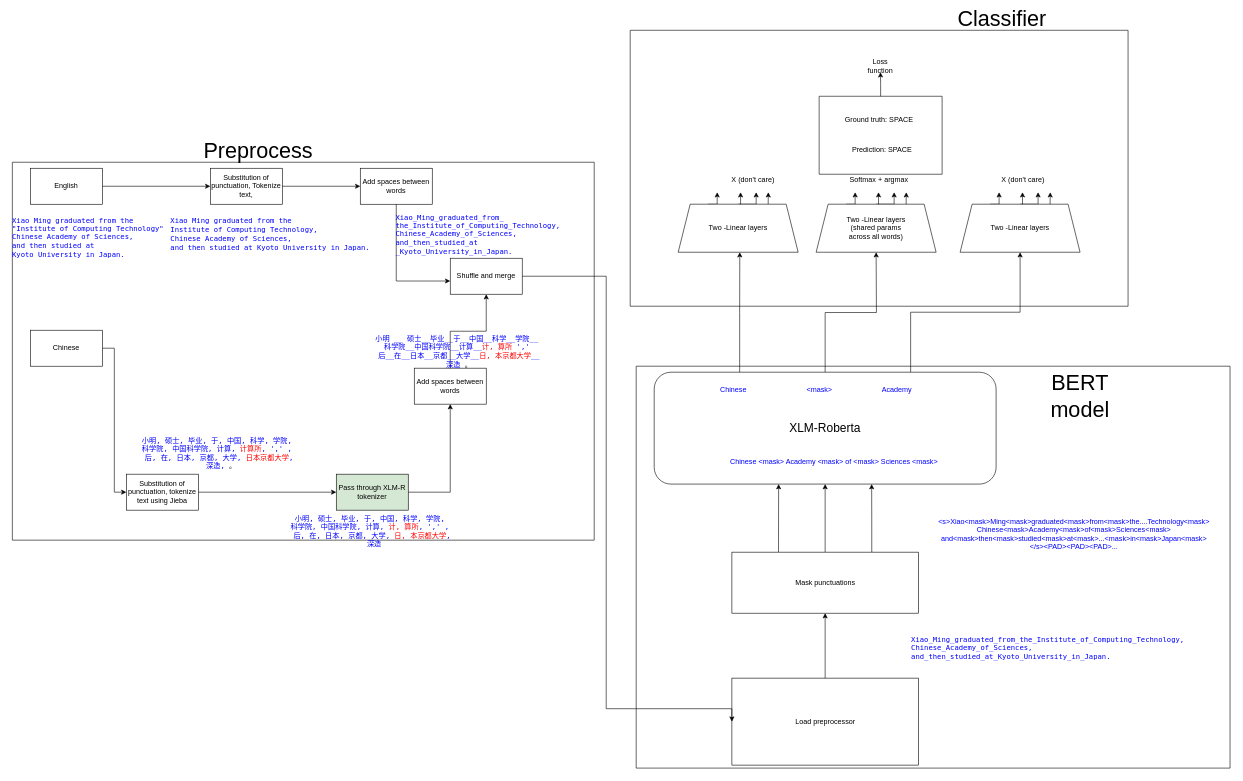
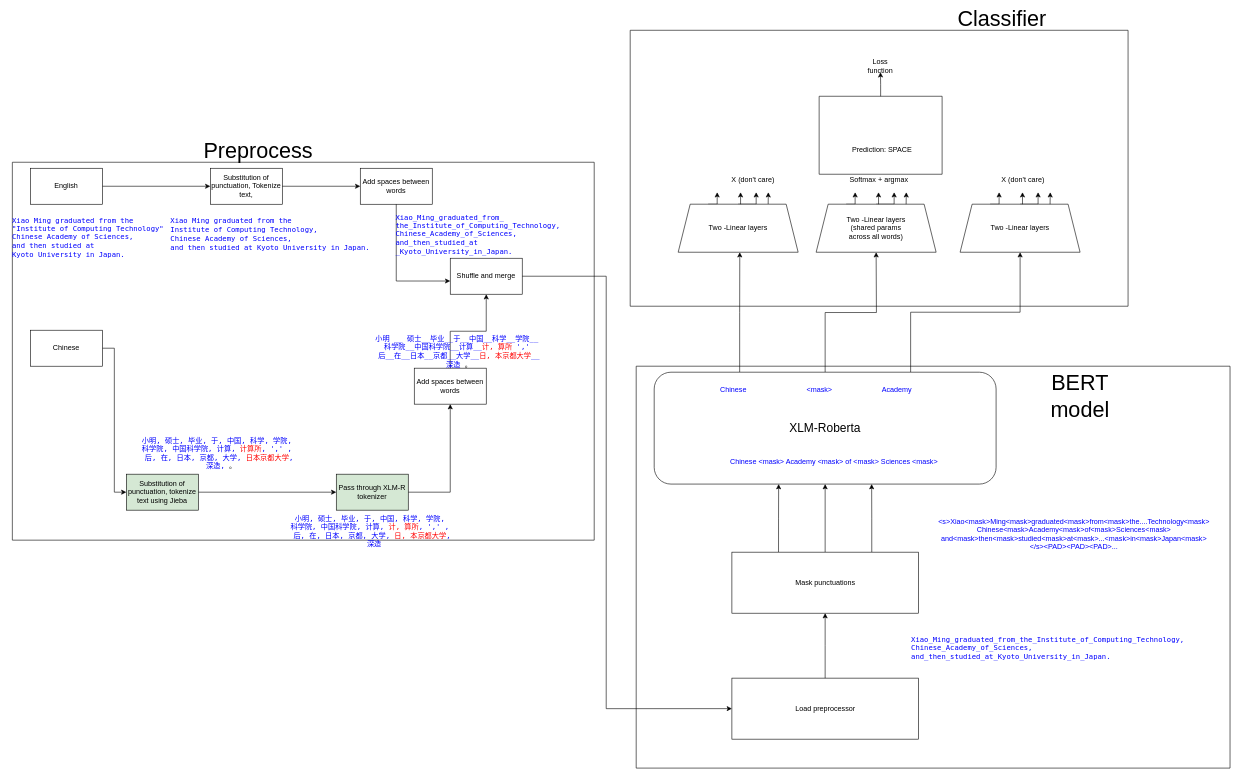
node "Ground truth: SPACE": removed
node "Substitution of punctuation, tokenize text using Jieba": fillcolor #ffffff -> #d5e8d4
node "Load preprocessor": size 187x87 -> 187x61
